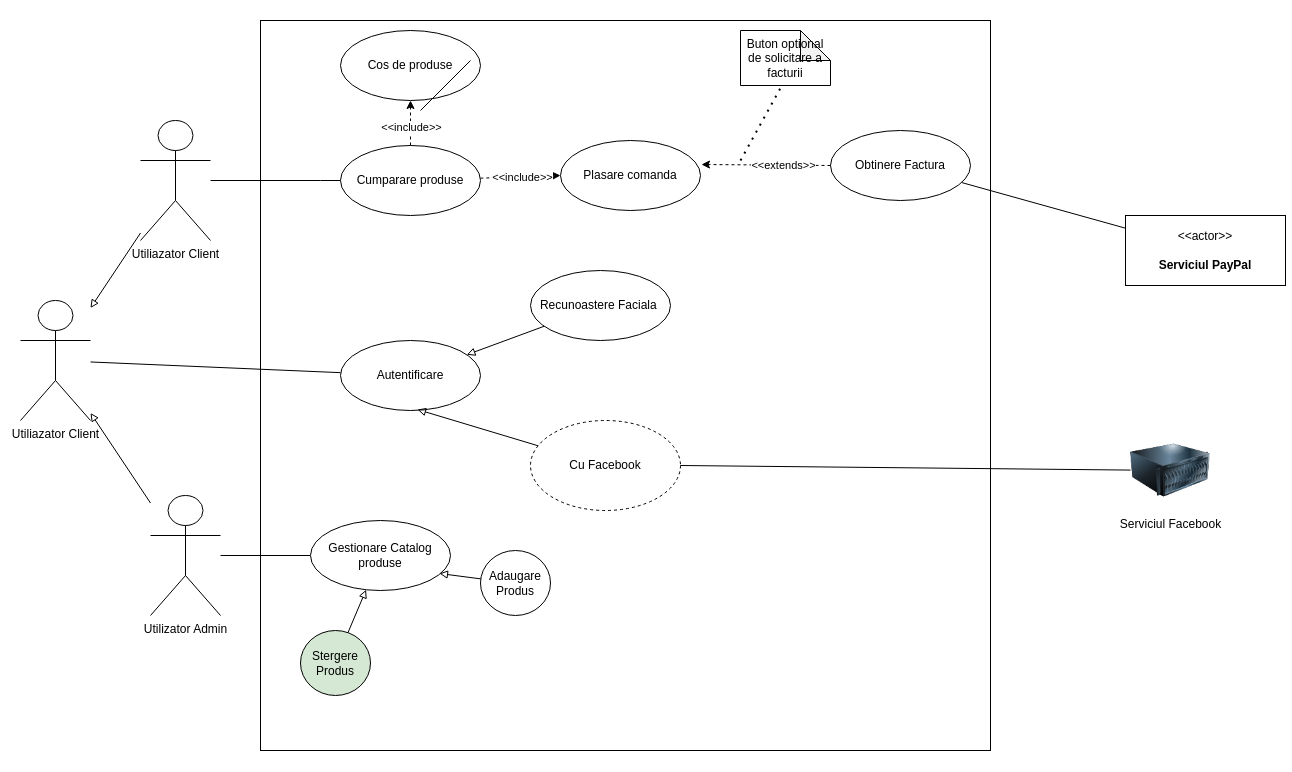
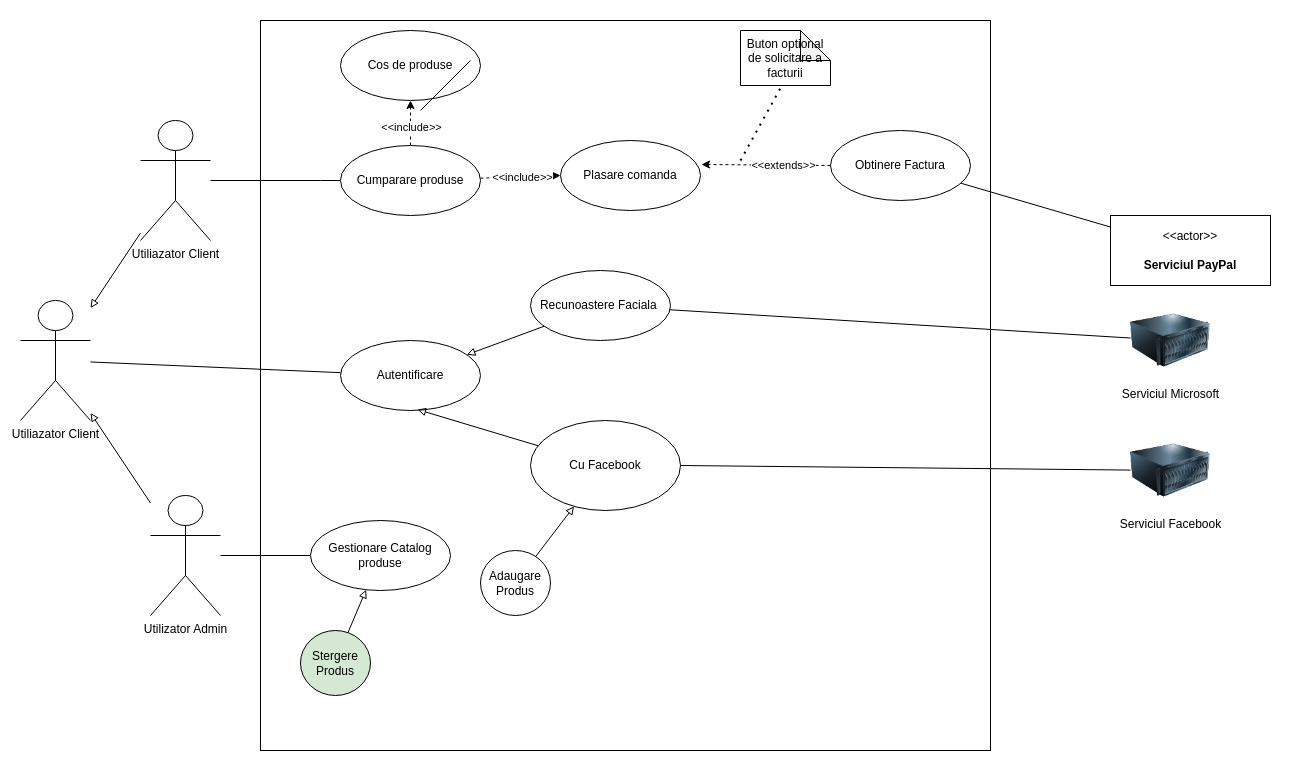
node "<<actor>> Serviciul PayPal": moved (1206, 251) -> (1191, 251)
edge "Recunoastere Faciala" -- "Serviciul Microsoft": added
node "Serviciul Microsoft": added
node "Cu Facebook": style dashed -> solid
edge "Adaugare Produs" -> "Gestionare Catalog produse": now "Adaugare Produs" -> "Cu Facebook"
